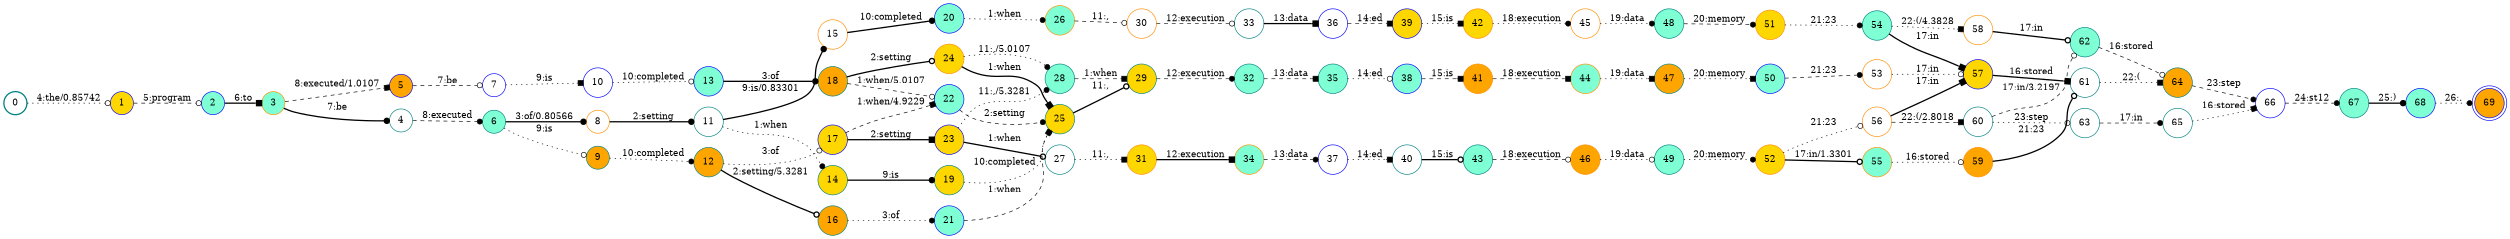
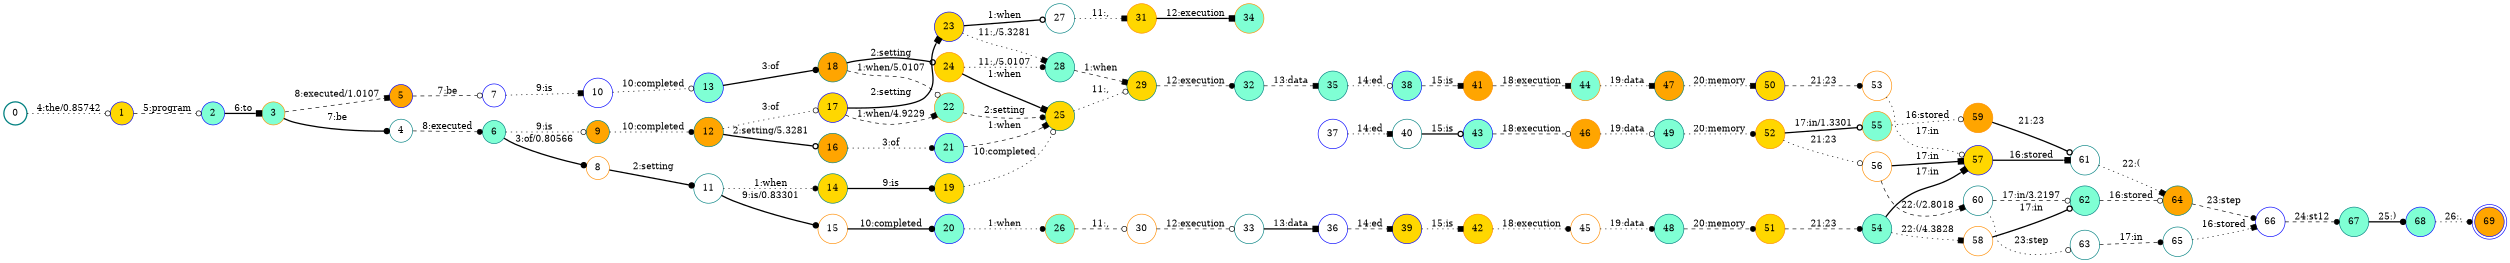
edge "51" -> "54": style dotted -> dashed
node "50": fillcolor aquamarine -> gold
node "22": color blue -> darkorange
edge "25" -> "29": style bold -> dotted
edge "23" -> "28": arrowhead dot -> box
edge "34" -> "37": removed, label "13:data"
node "43": color teal -> blue
